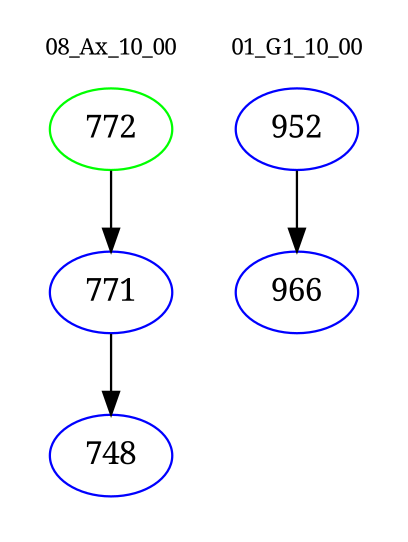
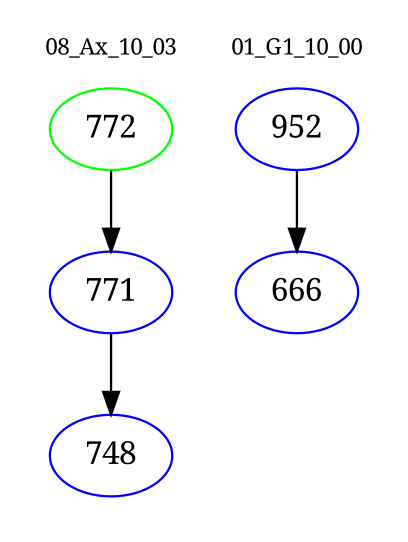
cluster "08_Ax_10_00": label "08_Ax_10_00" -> "08_Ax_10_03"
node "966": label "966" -> "666"
